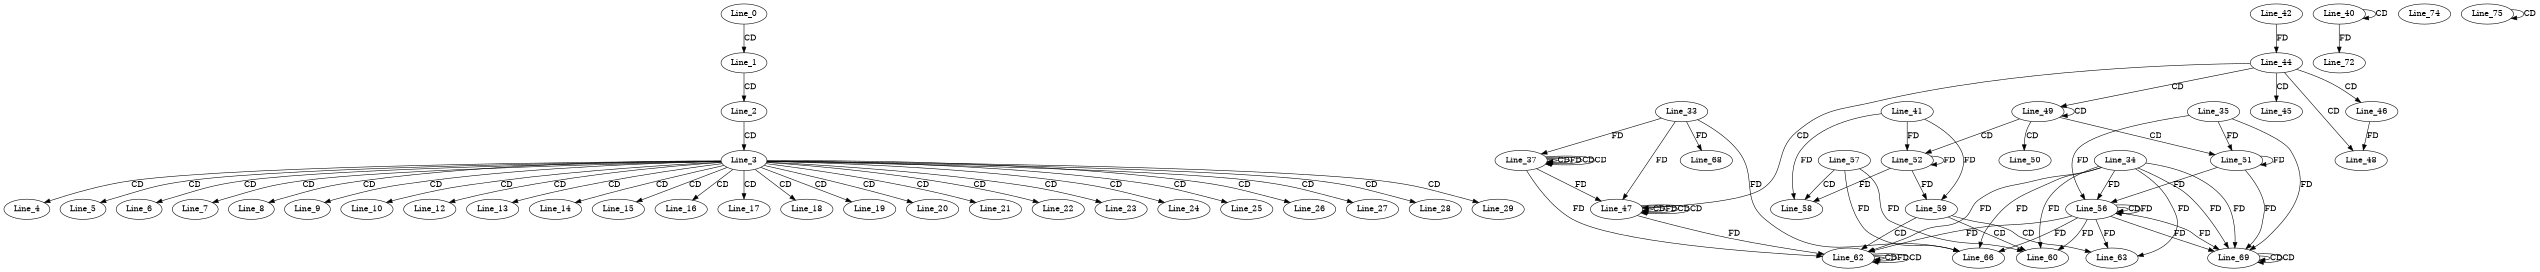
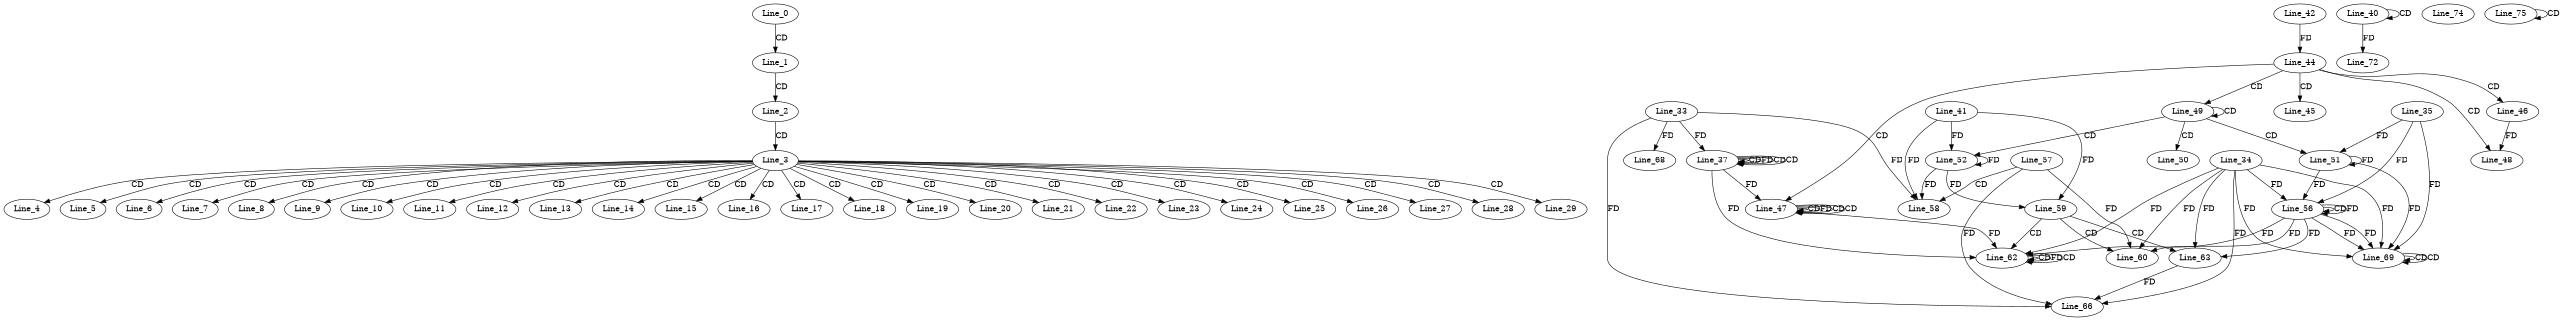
edge "Line_33" -> "Line_47": now "Line_33" -> "Line_58"
node "Line_11": added
edge "Line_56" -> "Line_66": now "Line_63" -> "Line_66"
